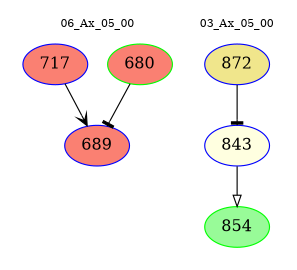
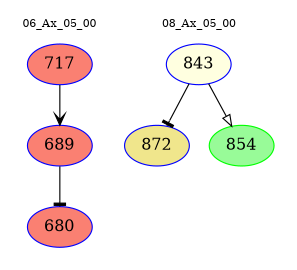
cluster "03_Ax_05_00": label "03_Ax_05_00" -> "08_Ax_05_00"
node "680": color green -> blue
edge "680" -> "689": reversed
edge "872" -> "843": reversed
